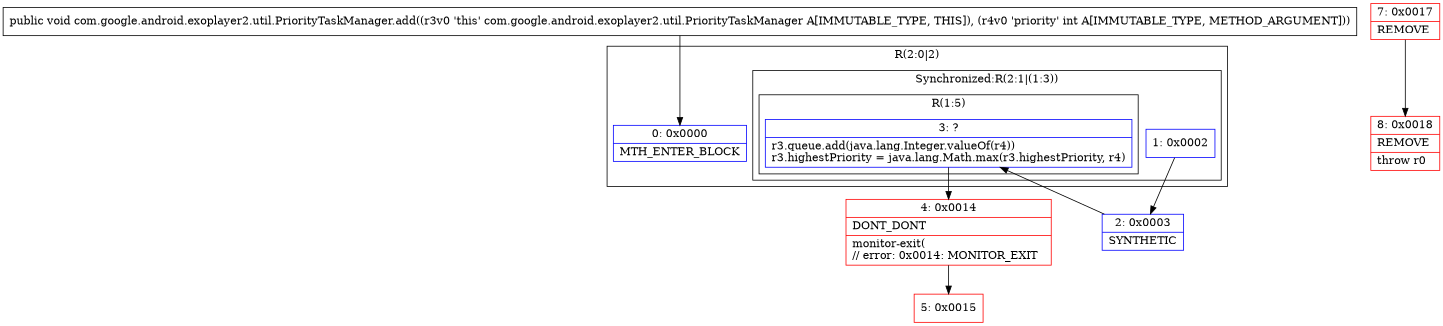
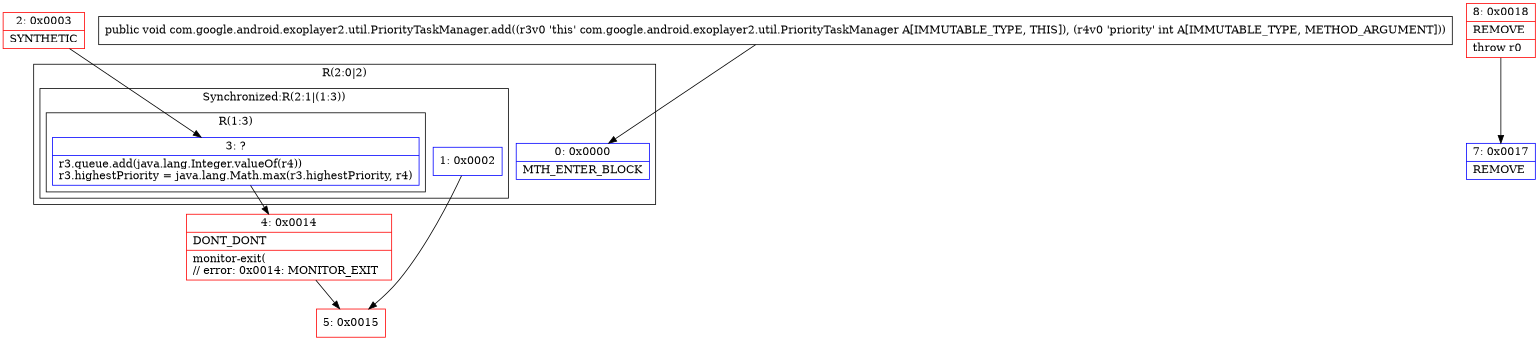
node "7: 0x0017": color red -> blue
edge "7: 0x0017" -> "8: 0x0018": reversed
cluster "R(1:5)": label "R(1:5)" -> "R(1:3)"
edge "1: 0x0002" -> "2: 0x0003": now "1: 0x0002" -> "5: 0x0015"
node "2: 0x0003": color blue -> red
